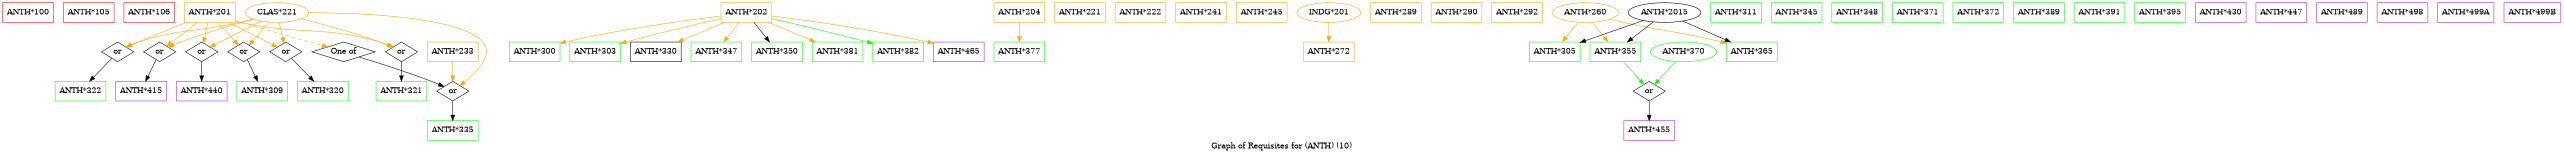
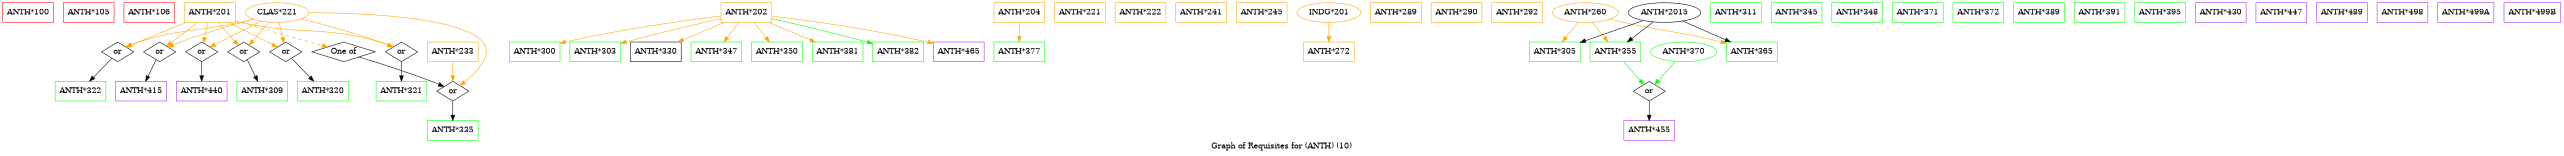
edge "ANTH*202" -> "ANTH*350": color black -> orange
